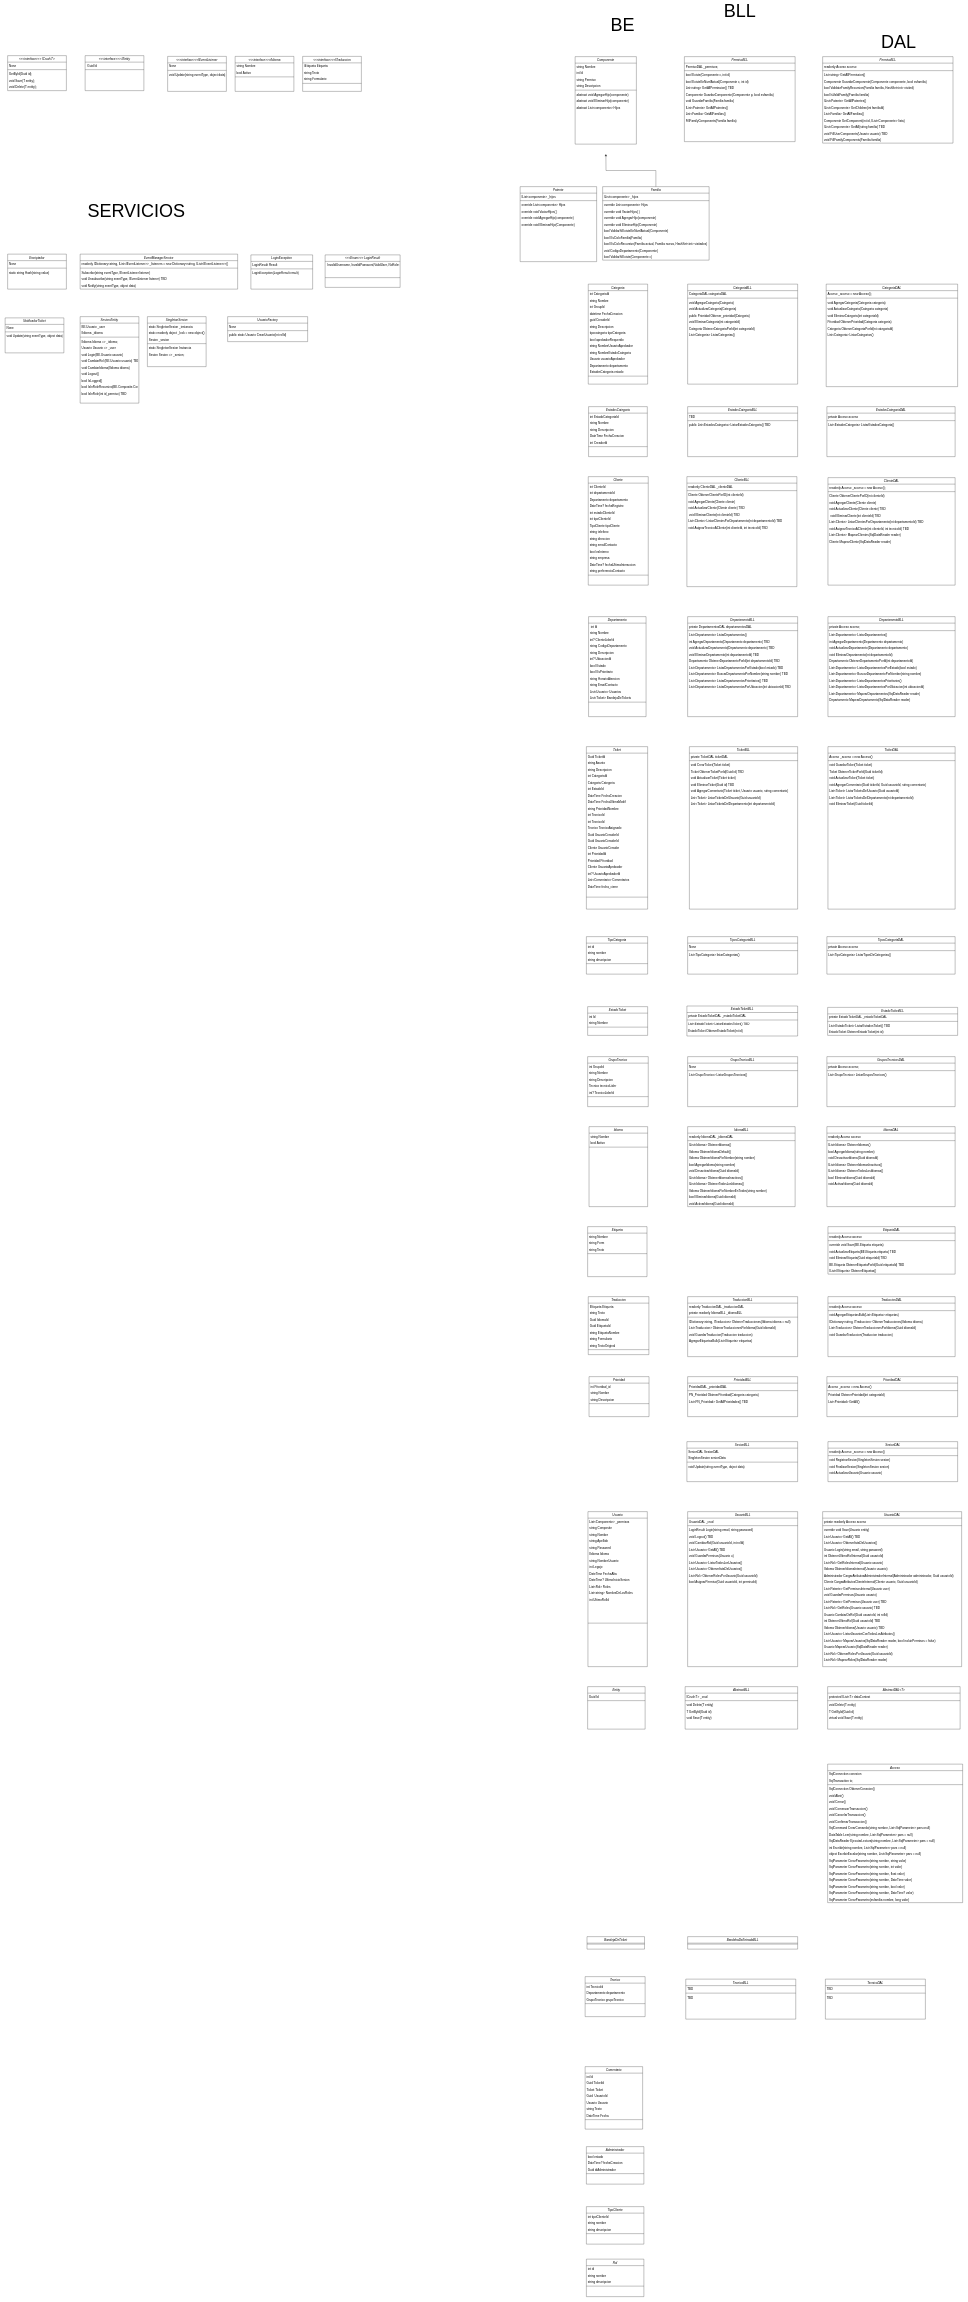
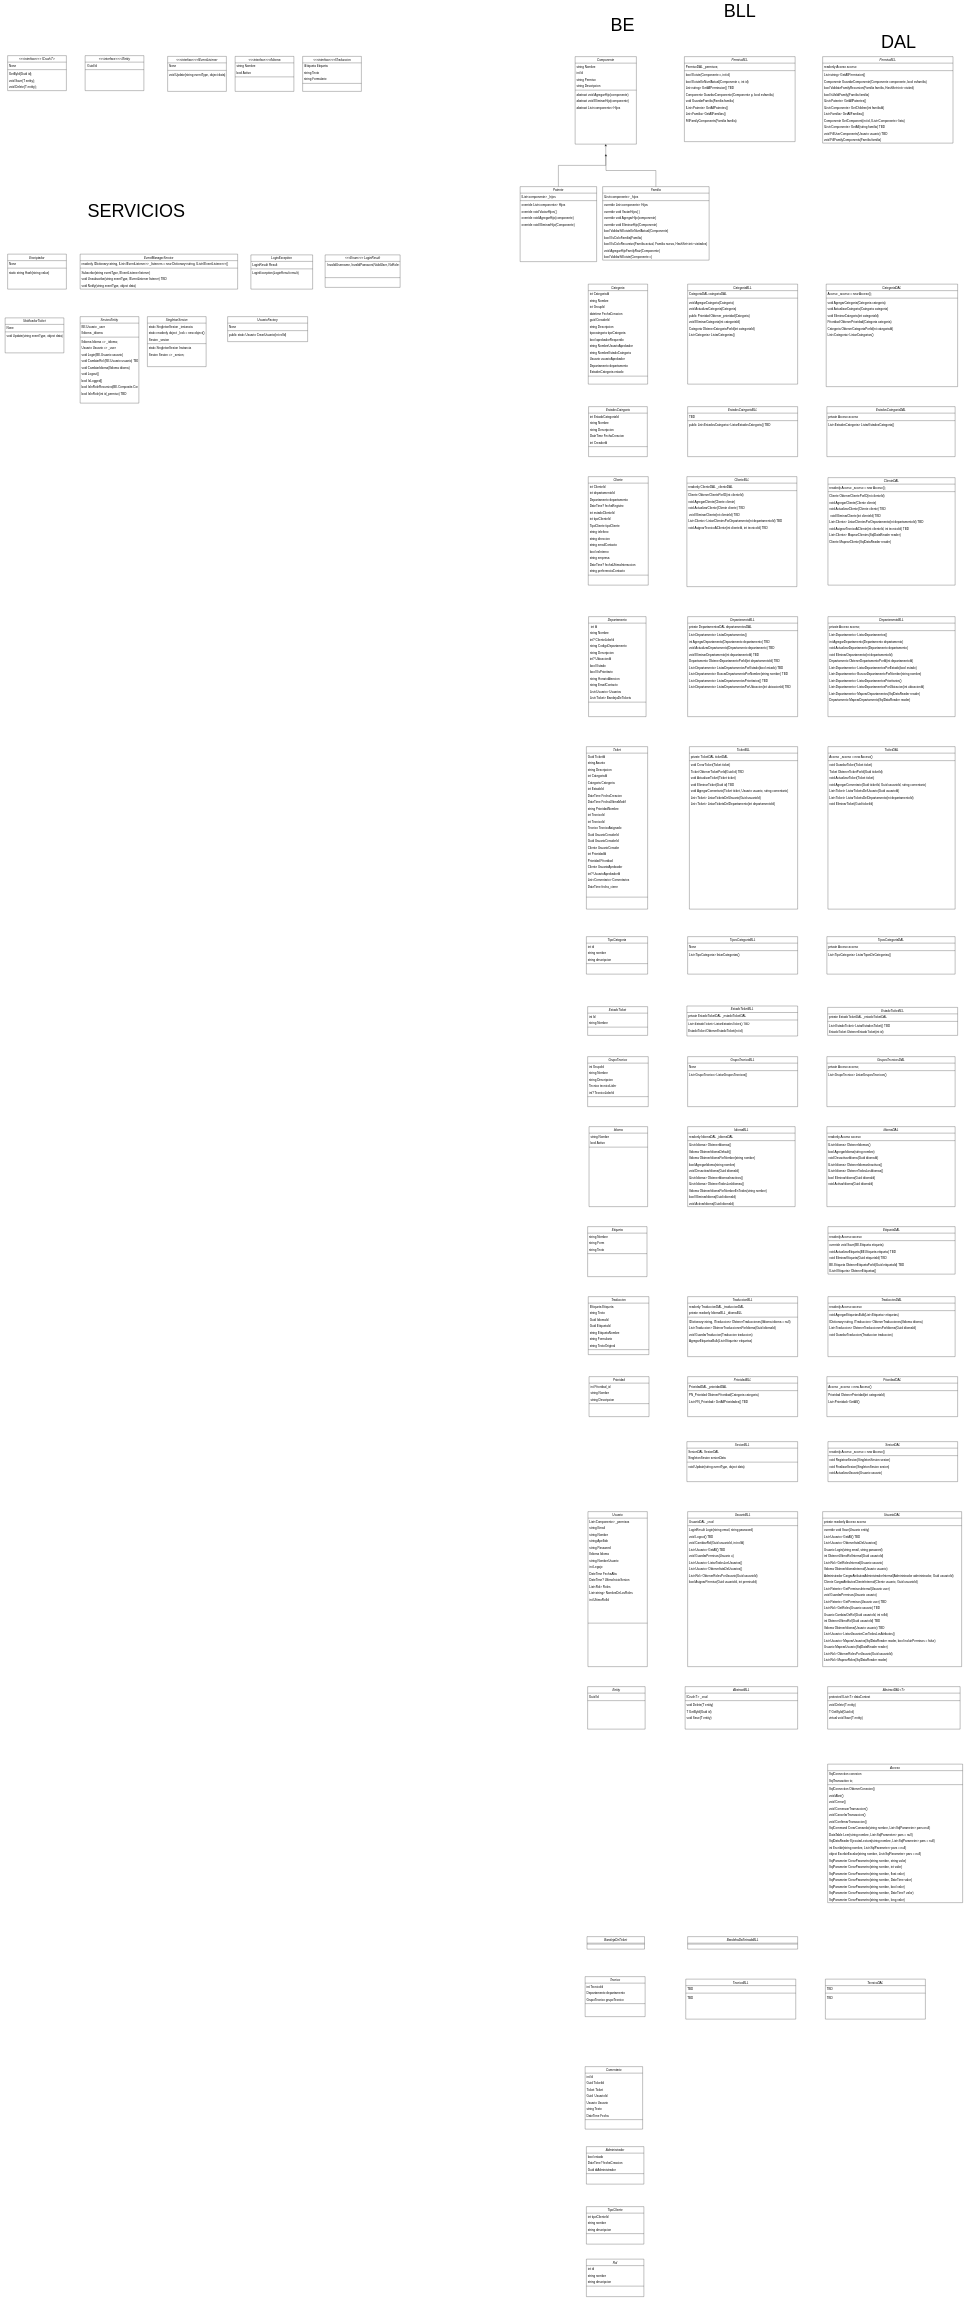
edge "Patente" -> "Componente": added
node "void CodigoDepartamento(Componente)": label "void CodigoDepartamento(Componente)" -> "void AgregarHijoFamilyRaiz(Componente)"
node "string Composite": label "string Composite" -> "string Email"
node "SqlParameter CrearParametro(esfamilia nombre, long valor)": label "SqlParameter CrearParametro(esfamilia nombre, long valor)" -> "SqlParameter CrearParametro(string nombre, long valor)"
